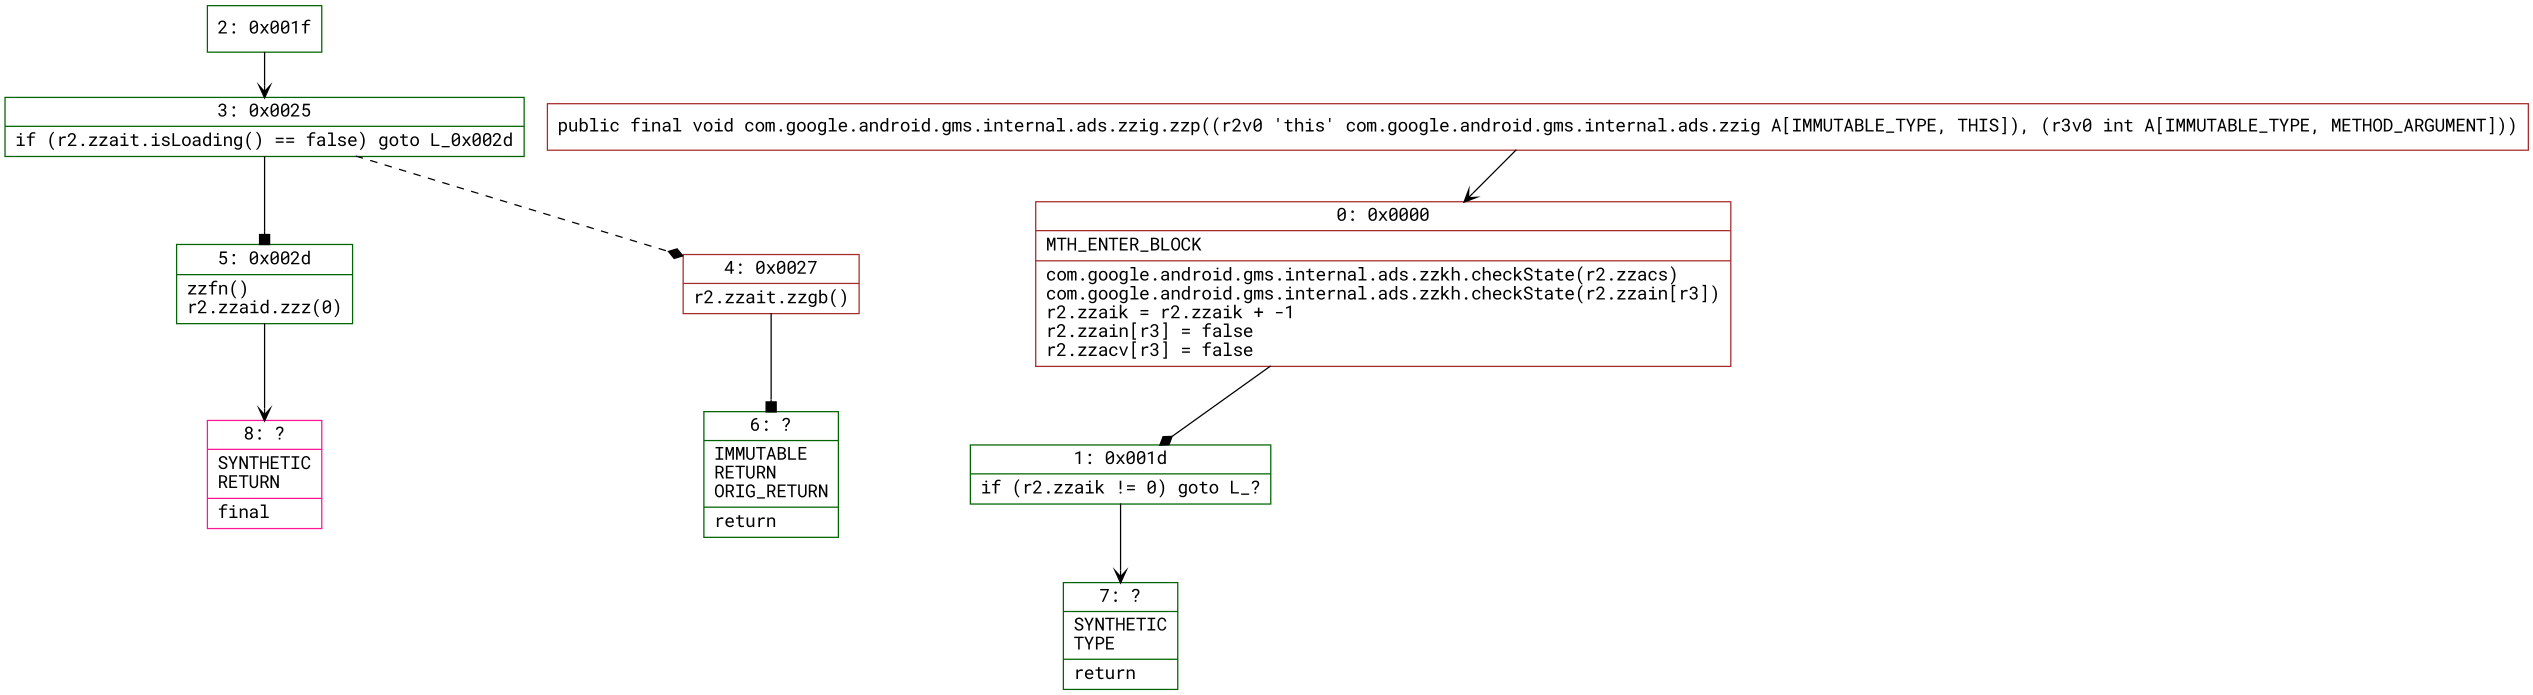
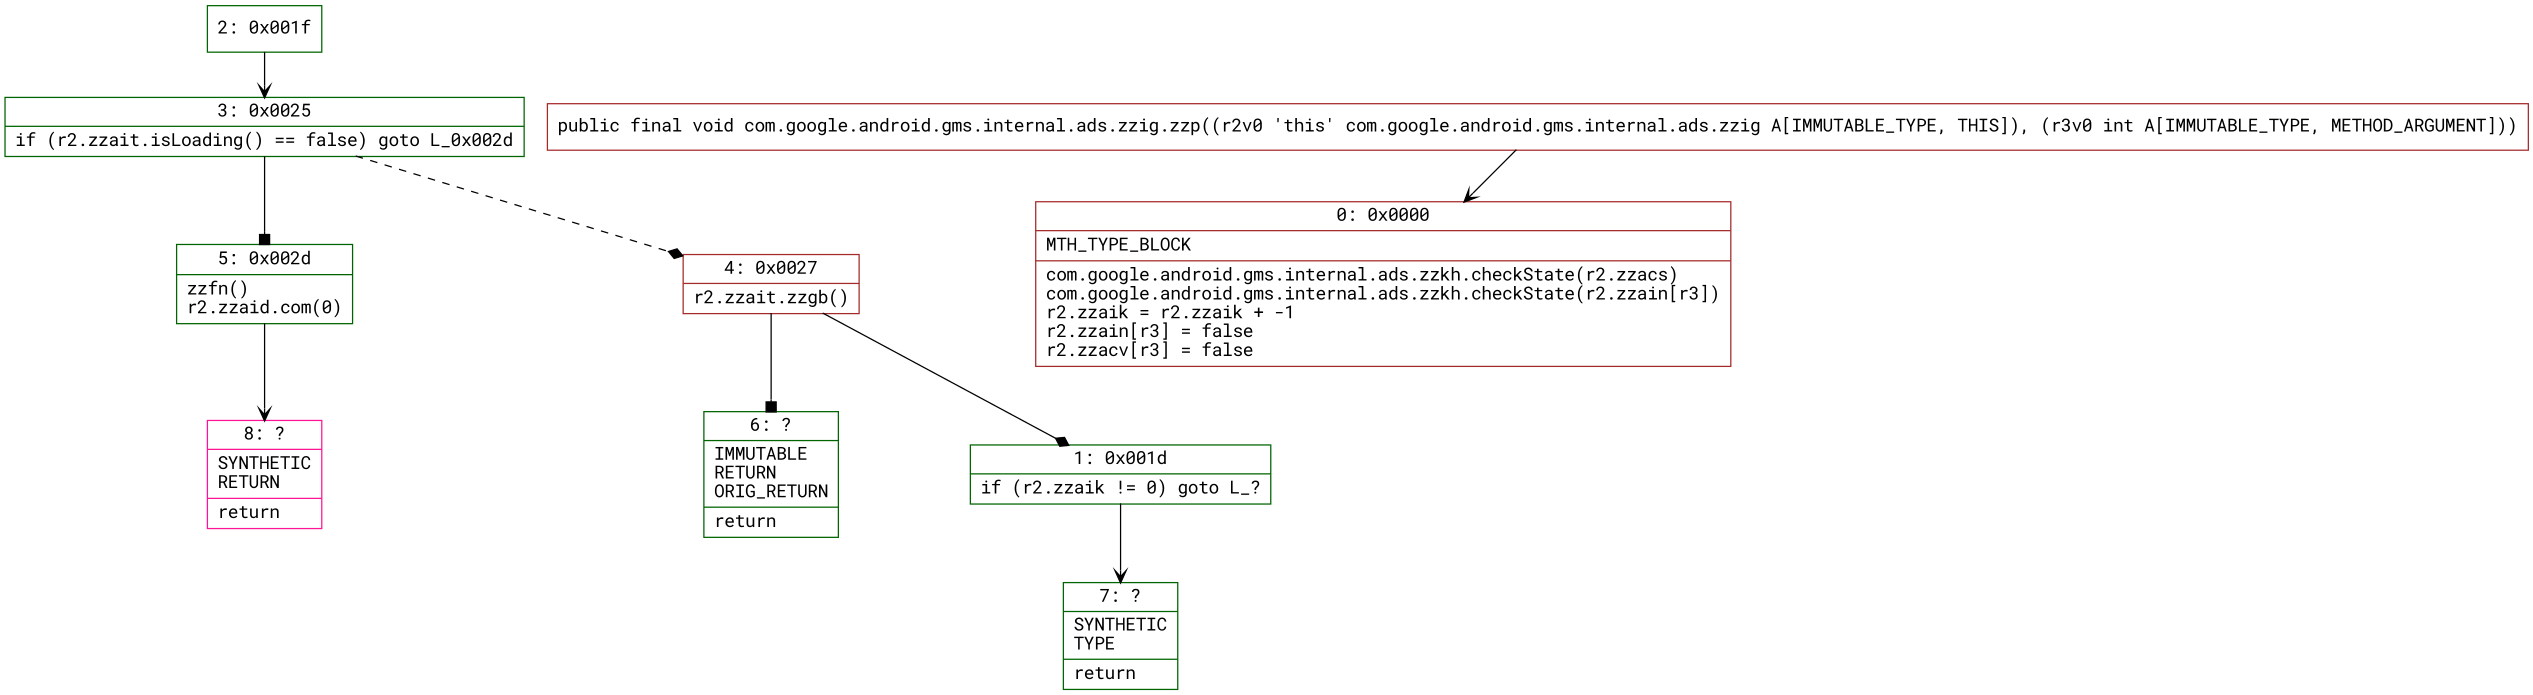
node "0: 0x0000": text "MTH_ENTER_BLOCK" -> "MTH_TYPE_BLOCK"
node "5: 0x002d": text "r2.zzaid.zzz(0)" -> "r2.zzaid.com(0)"
edge "0: 0x0000" -> "1: 0x001d": now "4: 0x0027" -> "1: 0x001d"
node "8: ?": text "final" -> "return"
